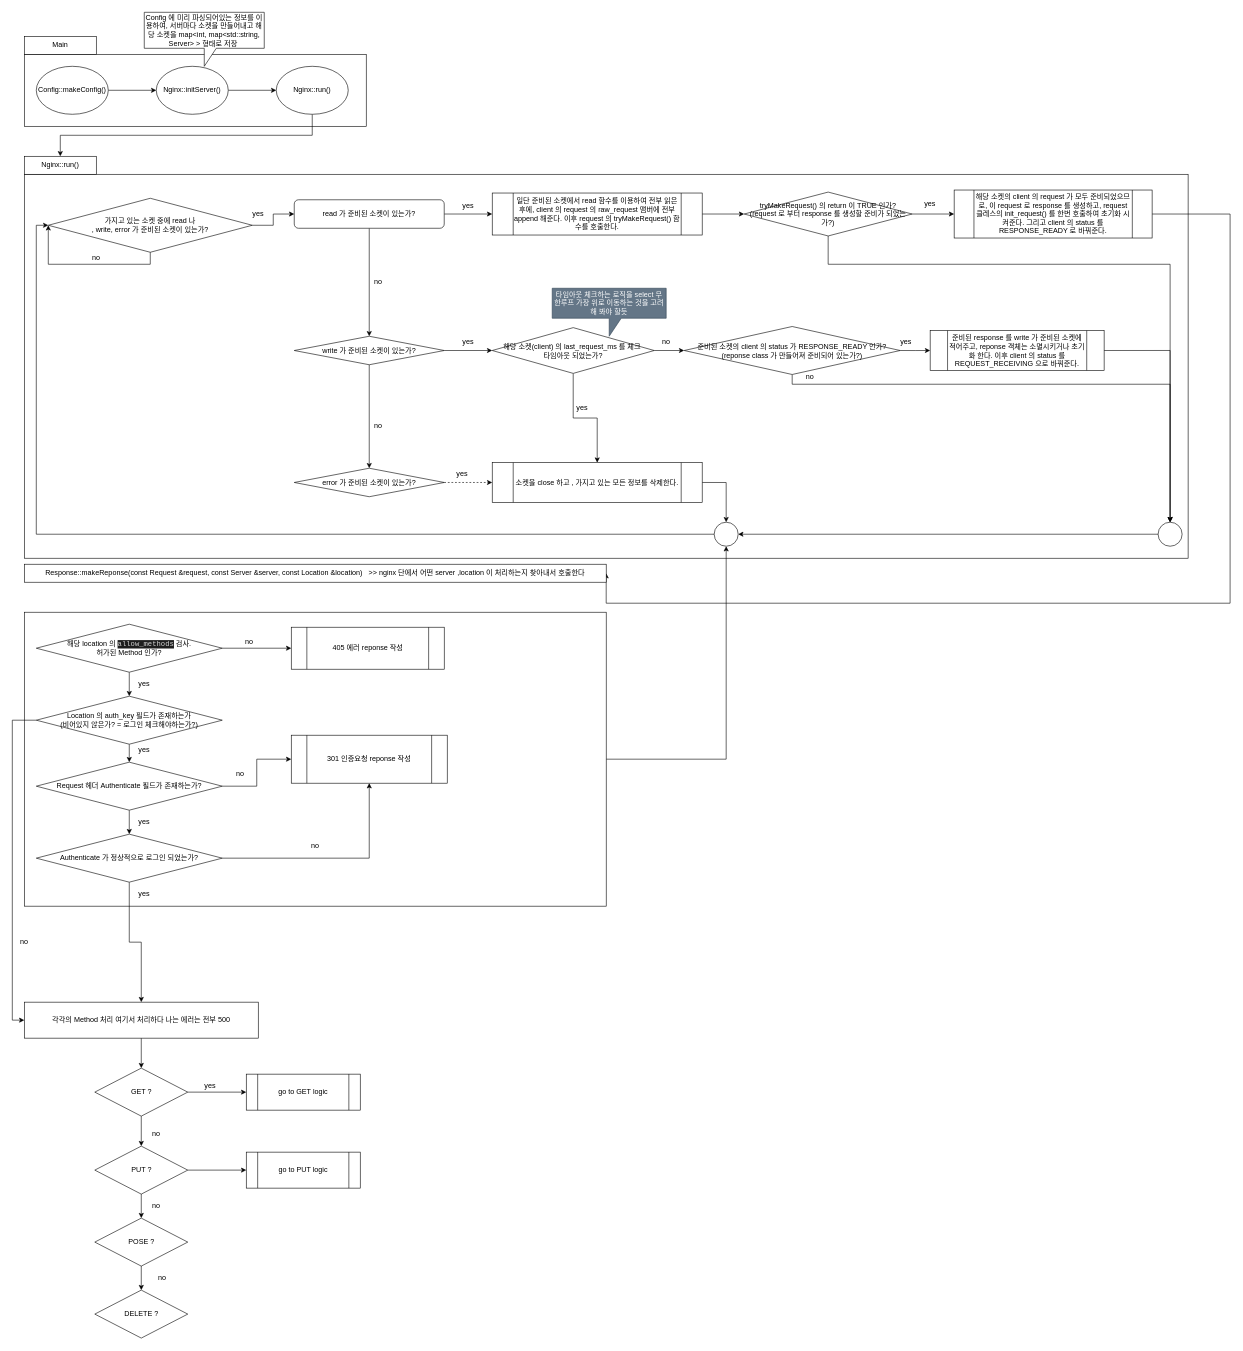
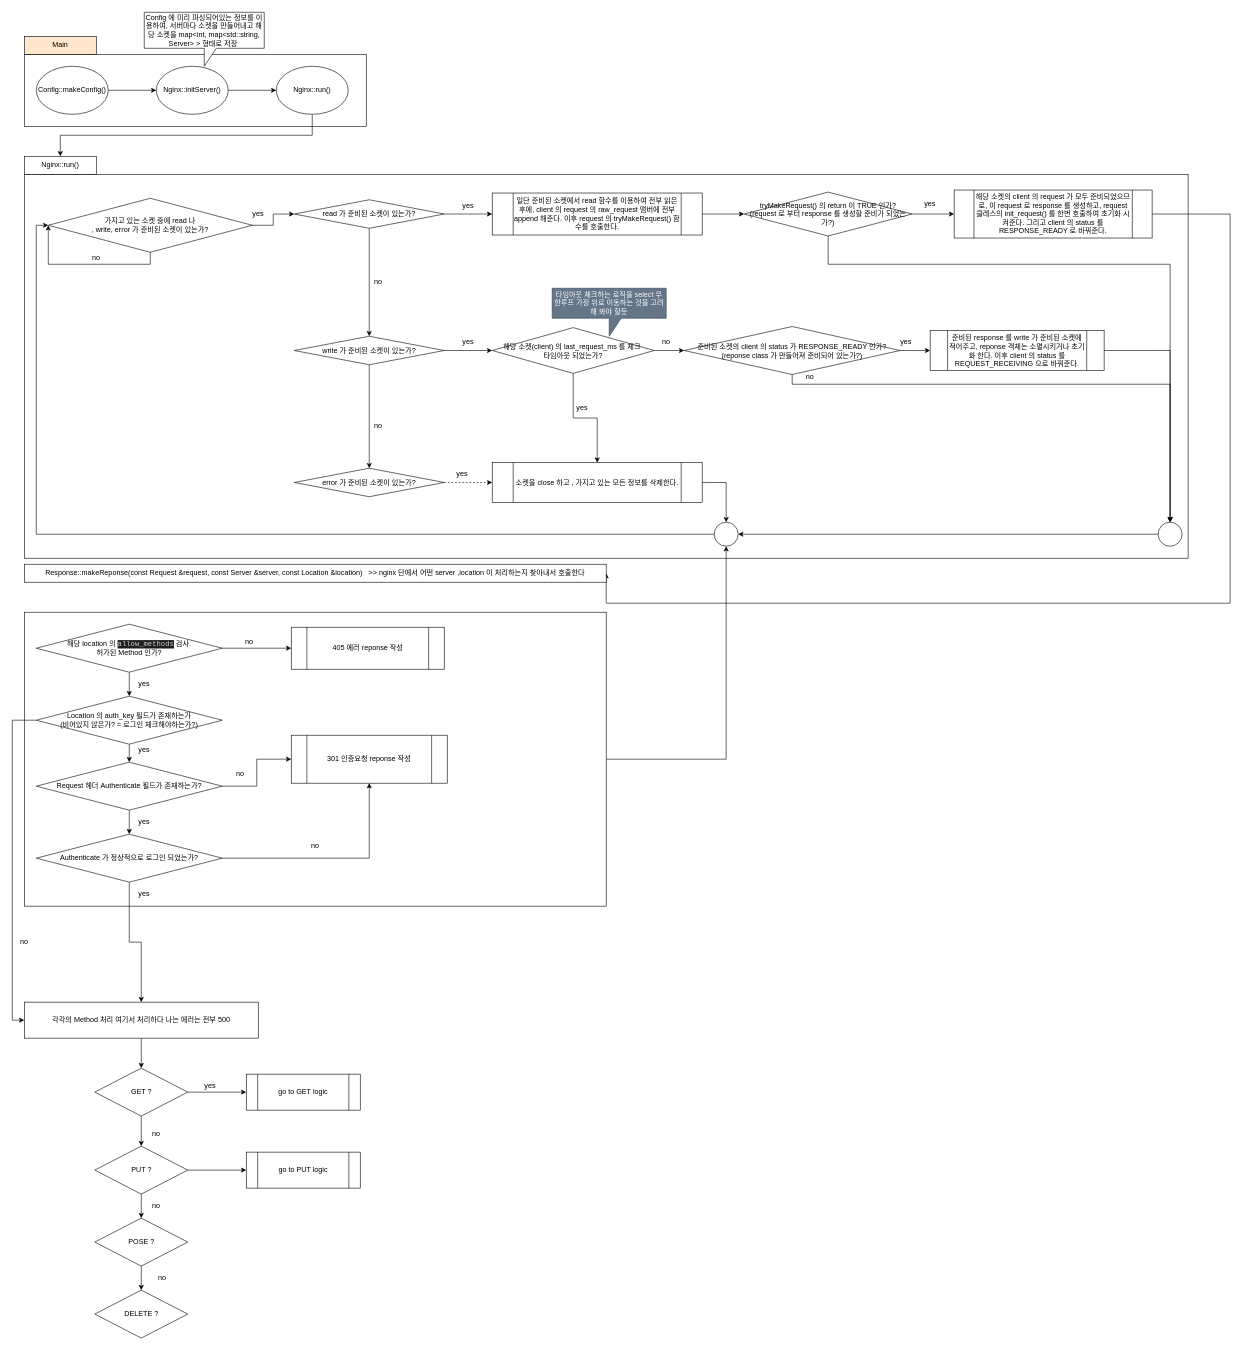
node "Main": fillcolor #ffffff -> #ffe6cc
node "read 가 준비된 소켓이 있는가?": shape rounded rectangle -> diamond
